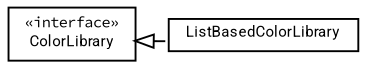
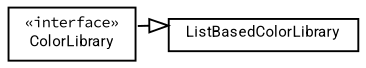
edge "ListBasedColorLibrary" -> "ColorLibrary": reversed
